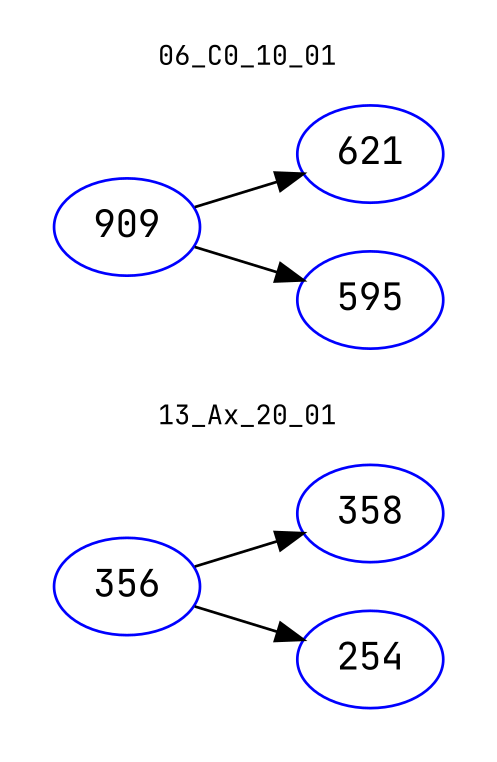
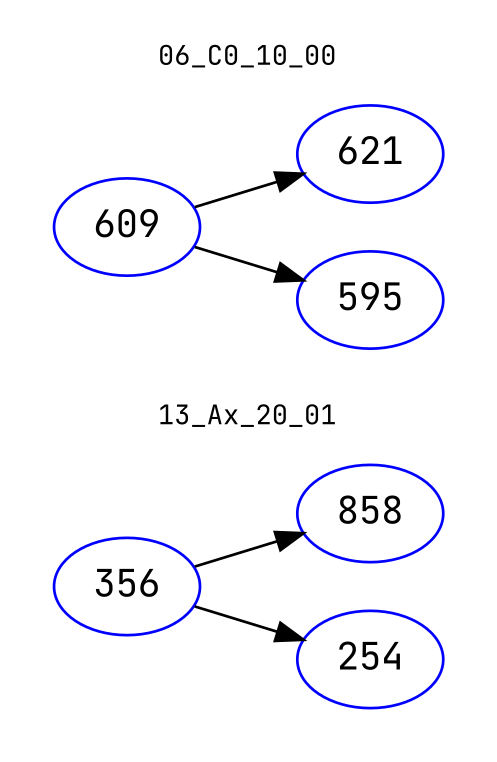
cluster "06_C0_10_01": label "06_C0_10_01" -> "06_C0_10_00"
node "909": label "909" -> "609"
node "358": label "358" -> "858"
